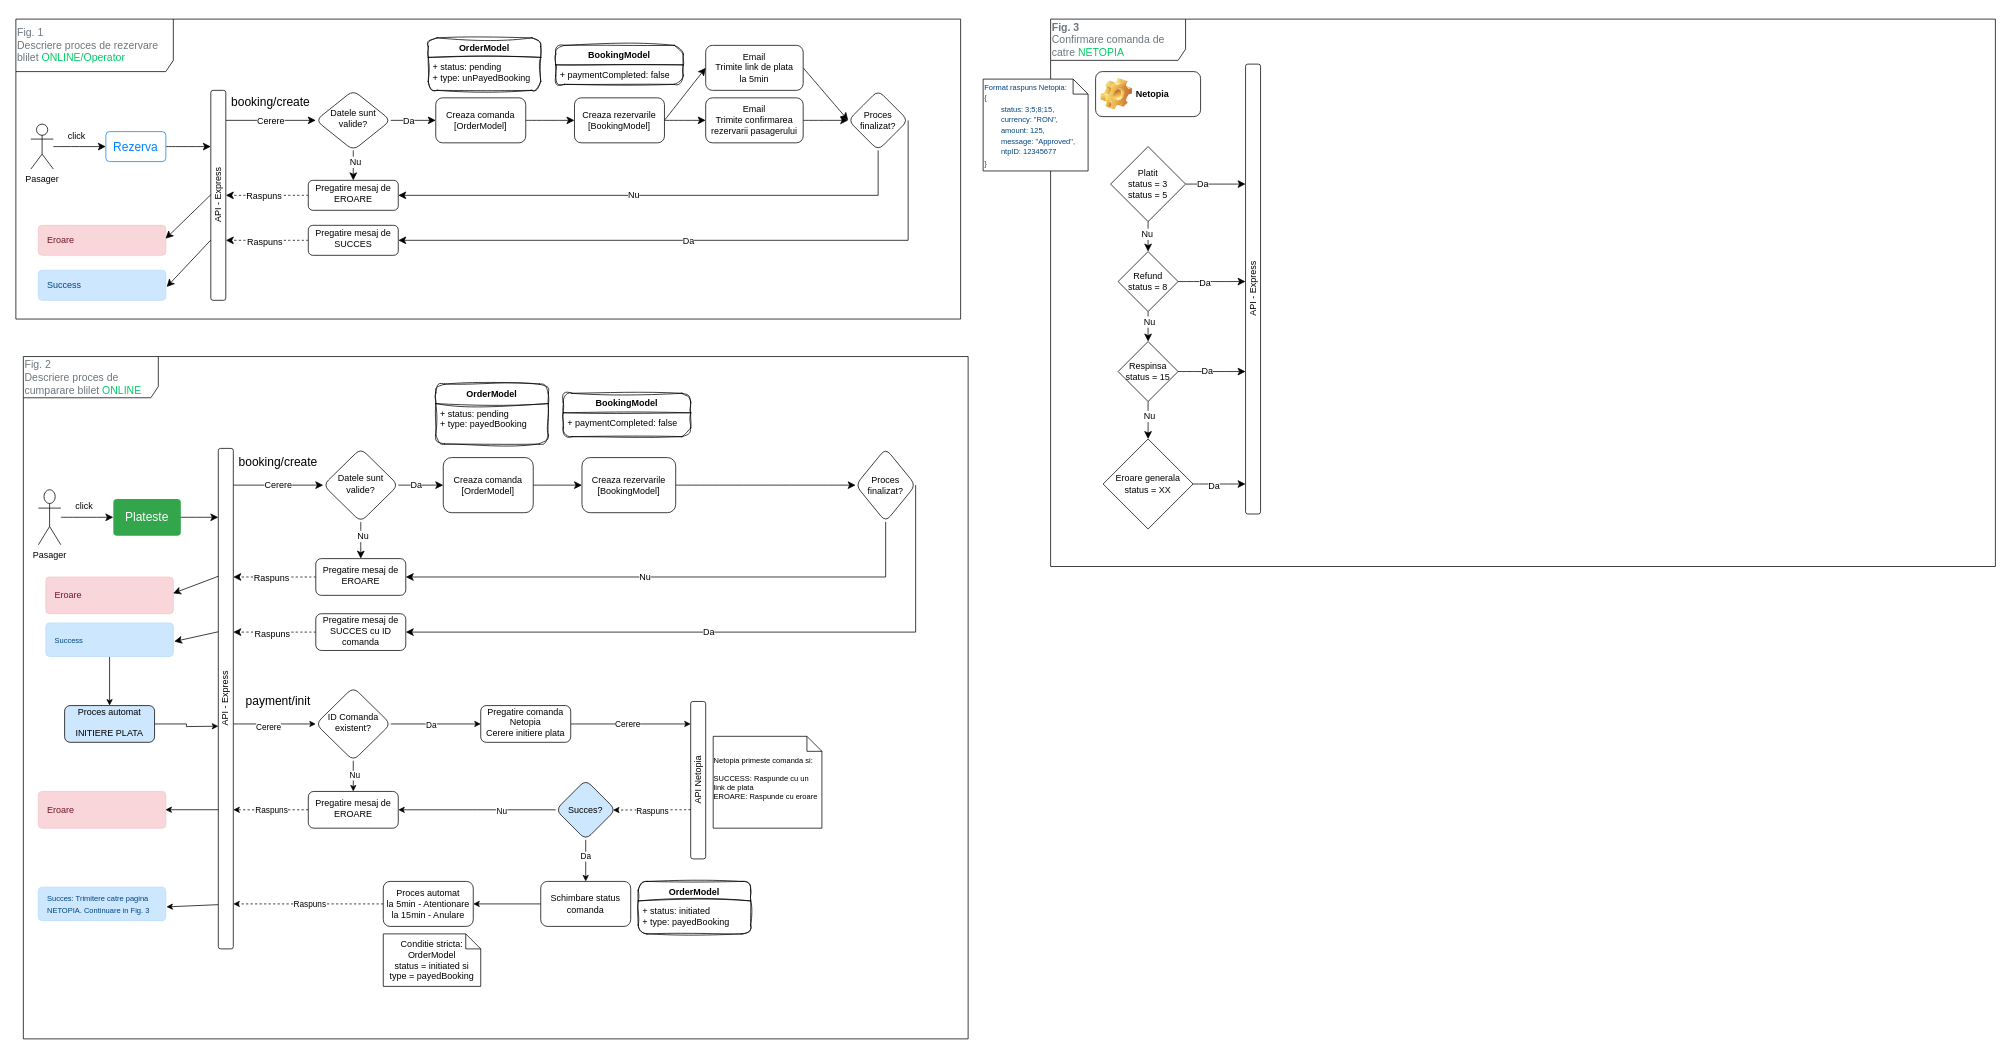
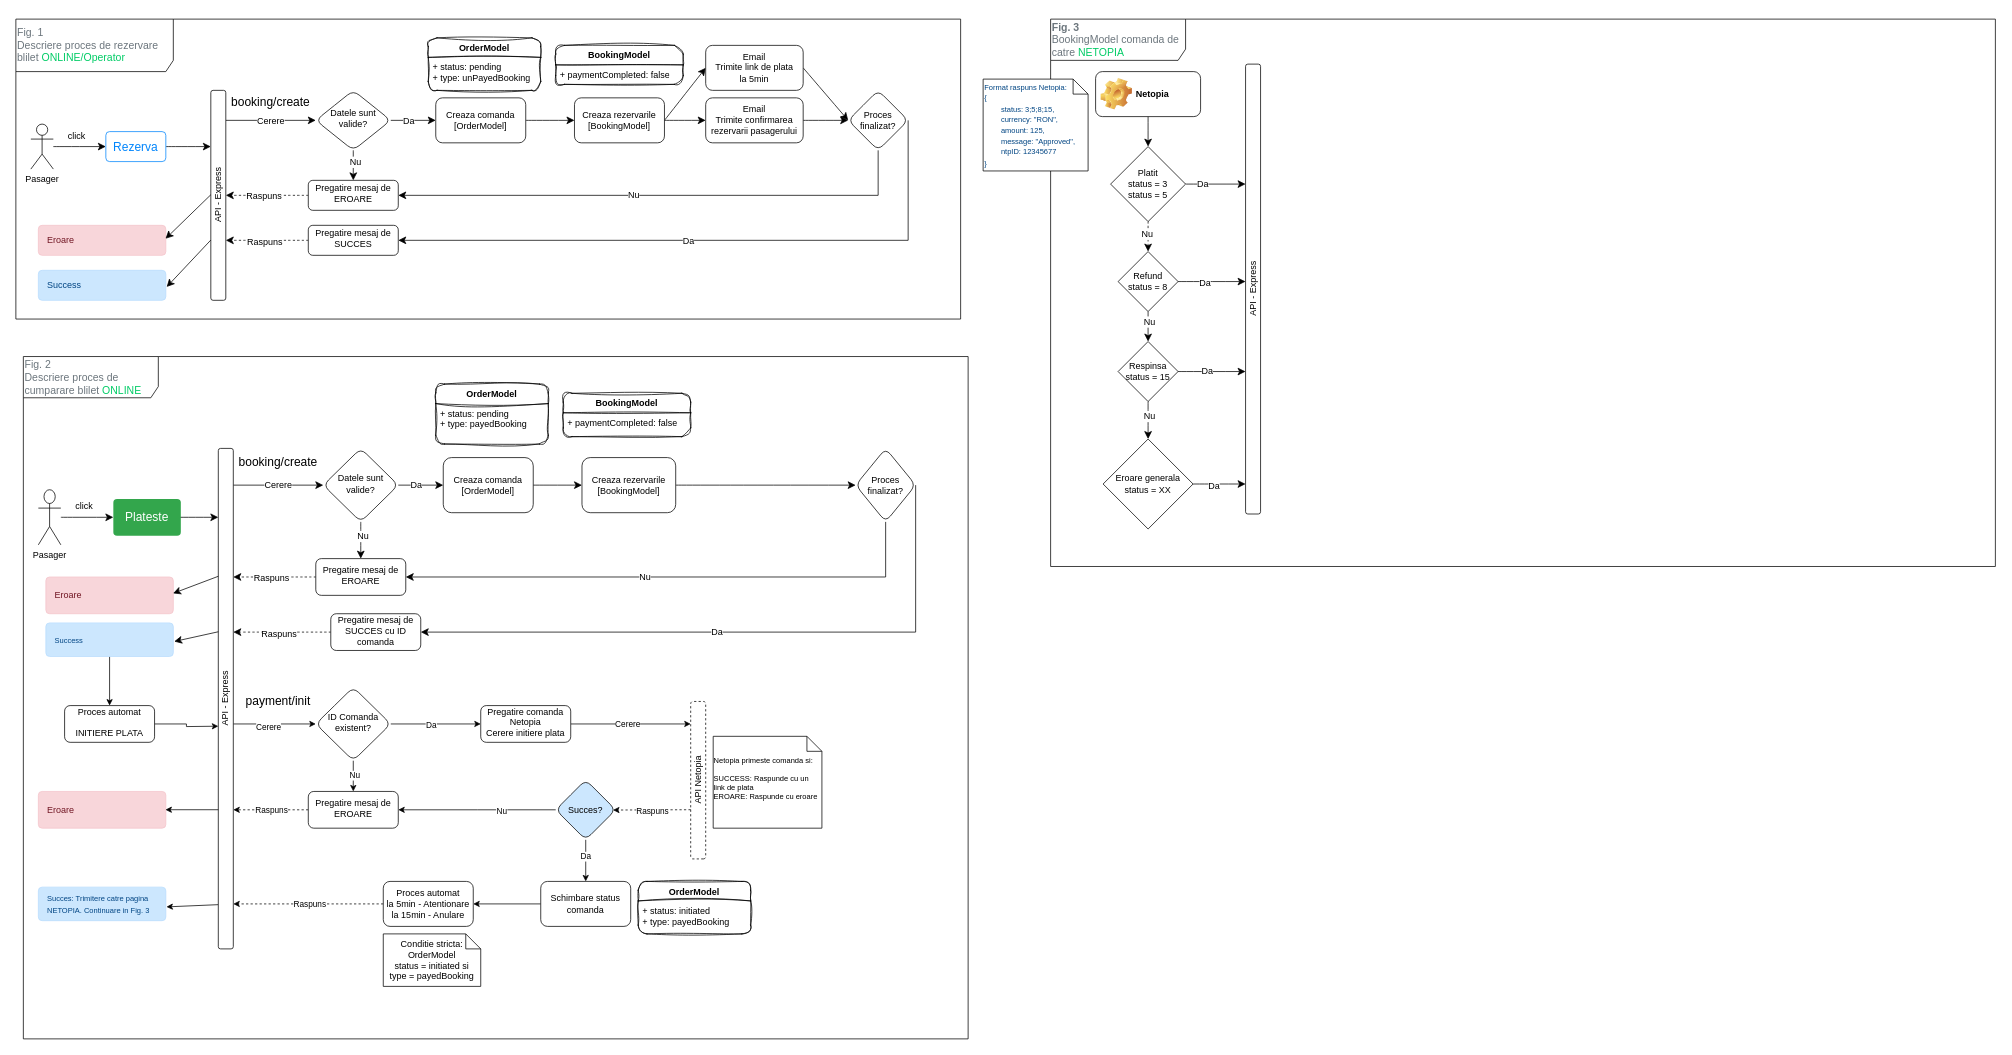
node "Fig. 3 Confirmare comanda de catre NETOPIA": label "Fig. 3 Confirmare comanda de catre NETOPIA" -> "Fig. 3 BookingModel comanda de catre NETOPIA"
edge "Netopia" -> "Platit status = 3 status = 5": added
edge "Platit status = 3 status = 5" -> "Refund status = 8": style solid -> dashed
node "Pregatire mesaj de SUCCES cu ID comanda": moved (360, 632) -> (375, 632)
node "Proces automat INITIERE PLATA": fillcolor #cce7fe -> #ffffff
node "API Netopia": style solid -> dashed
